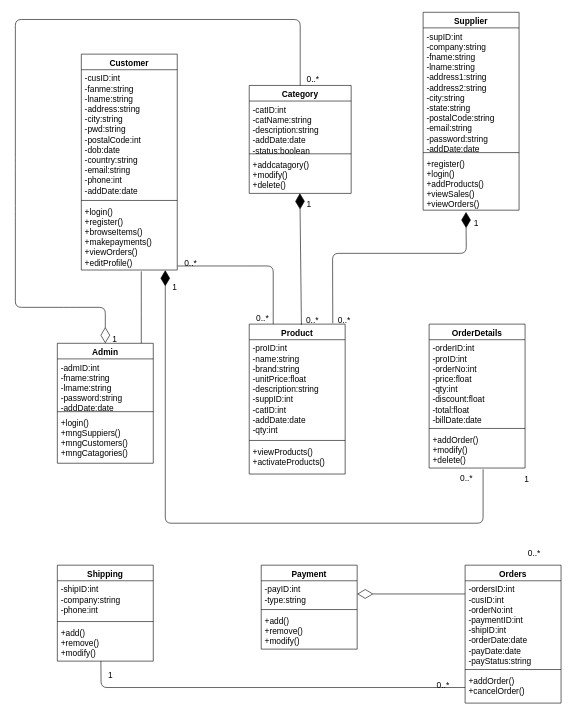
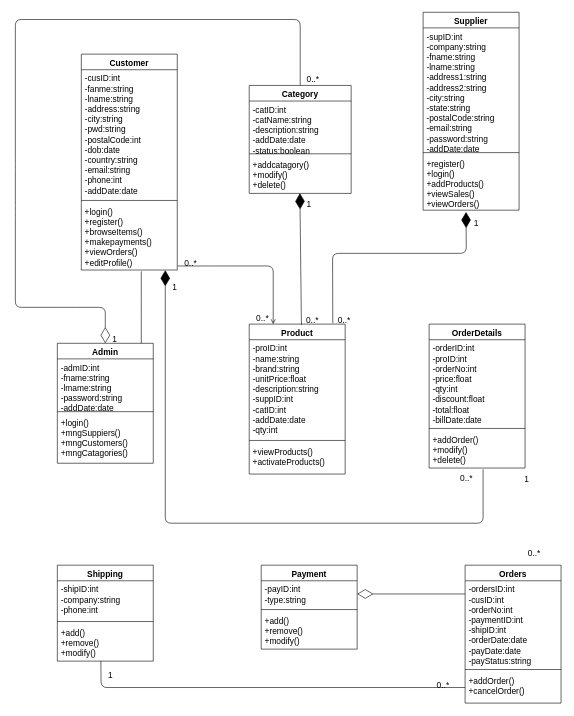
edge "+login() +register() +browseItems() +makepayments() +viewOrders() +editProfile()" -- "Product": arrowhead none -> open
